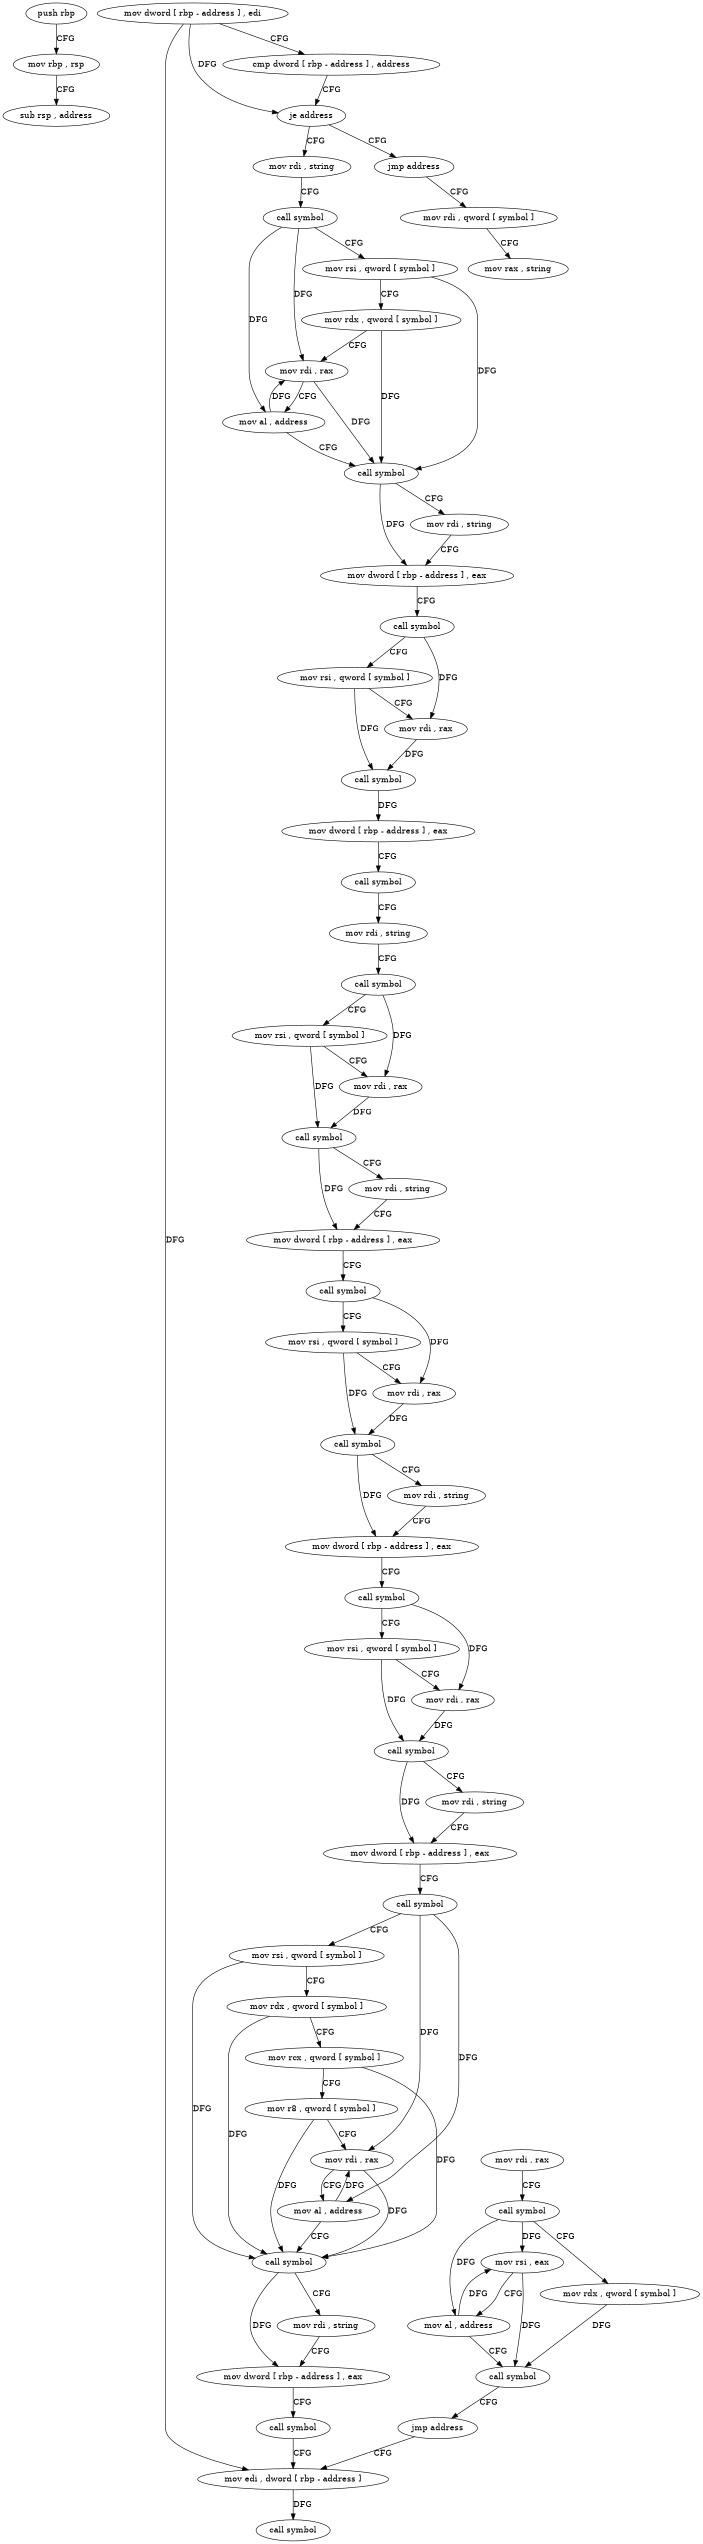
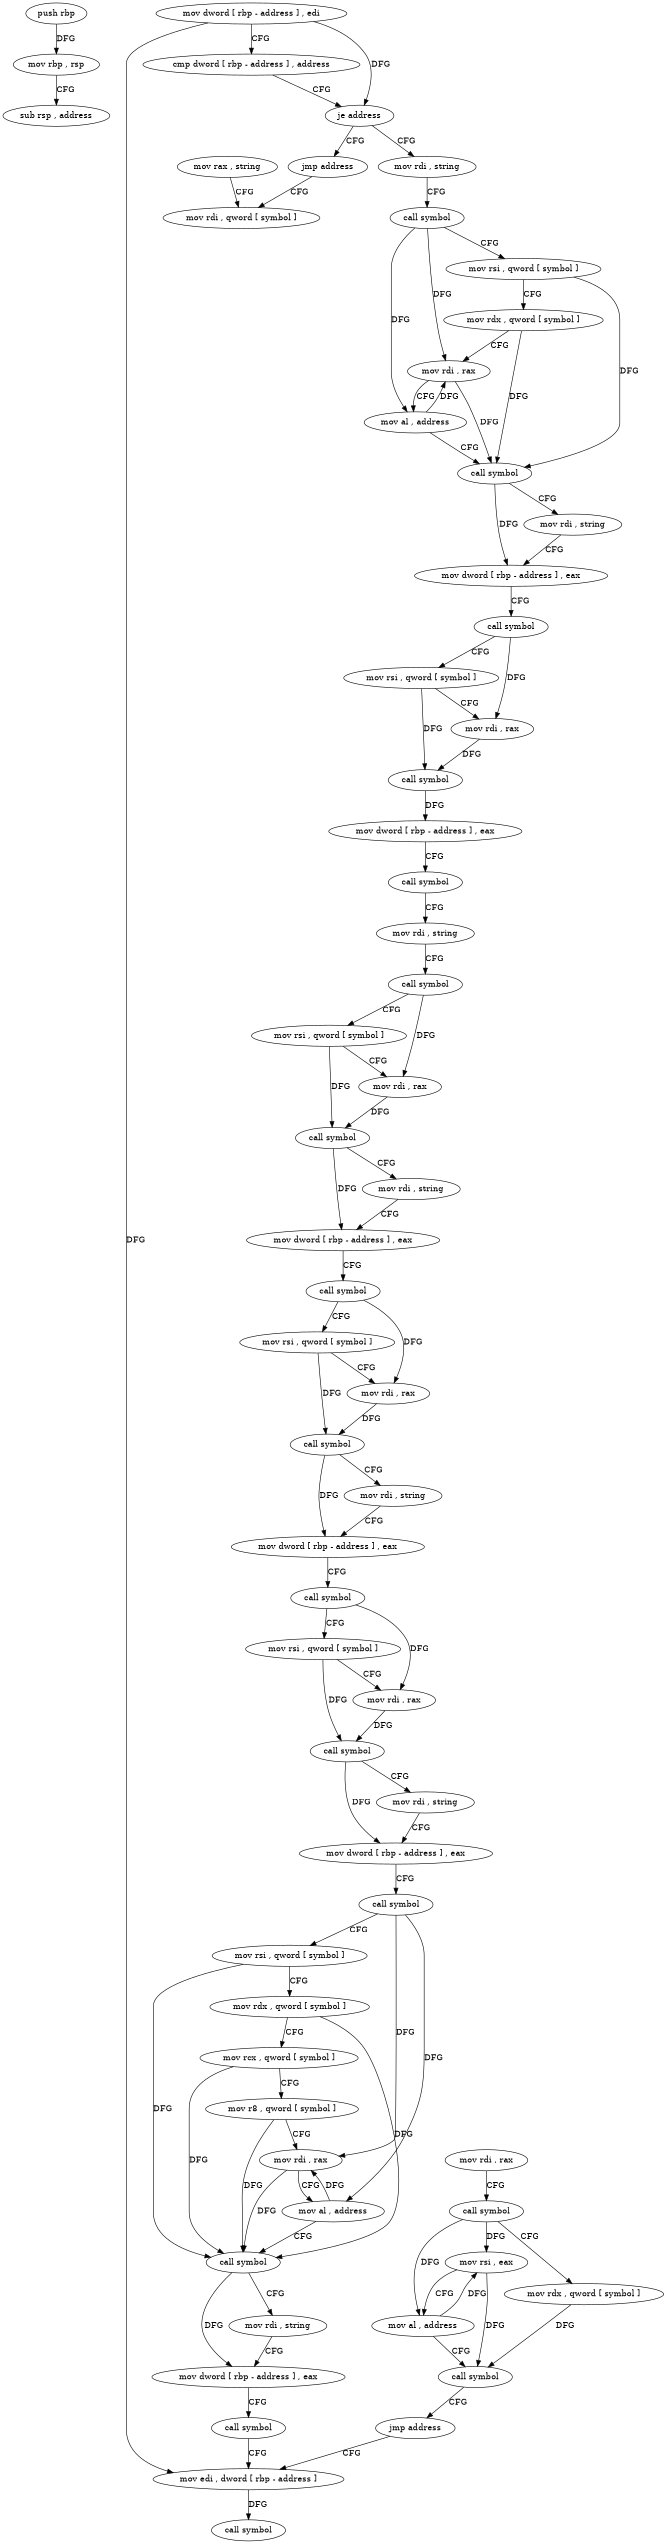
edge "push rbp" -> "mov rbp , rsp": label "CFG" -> "DFG"
edge "mov rdi , qword [ symbol ]" -> "mov rax , string": reversed
